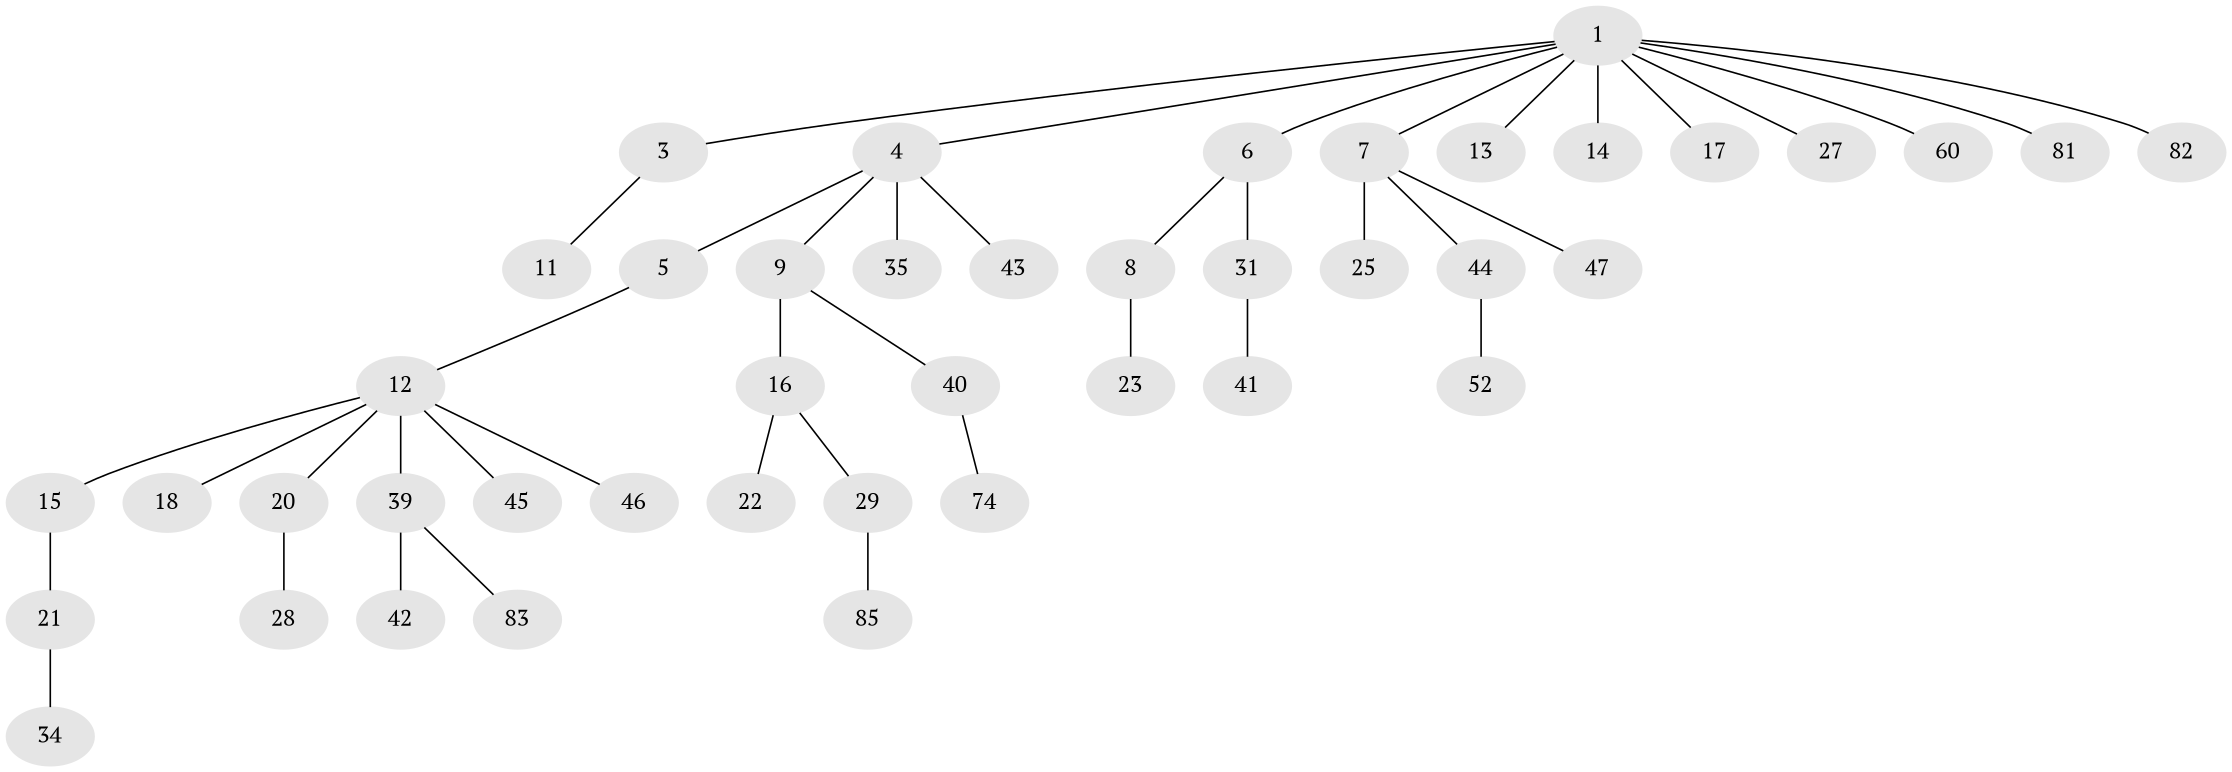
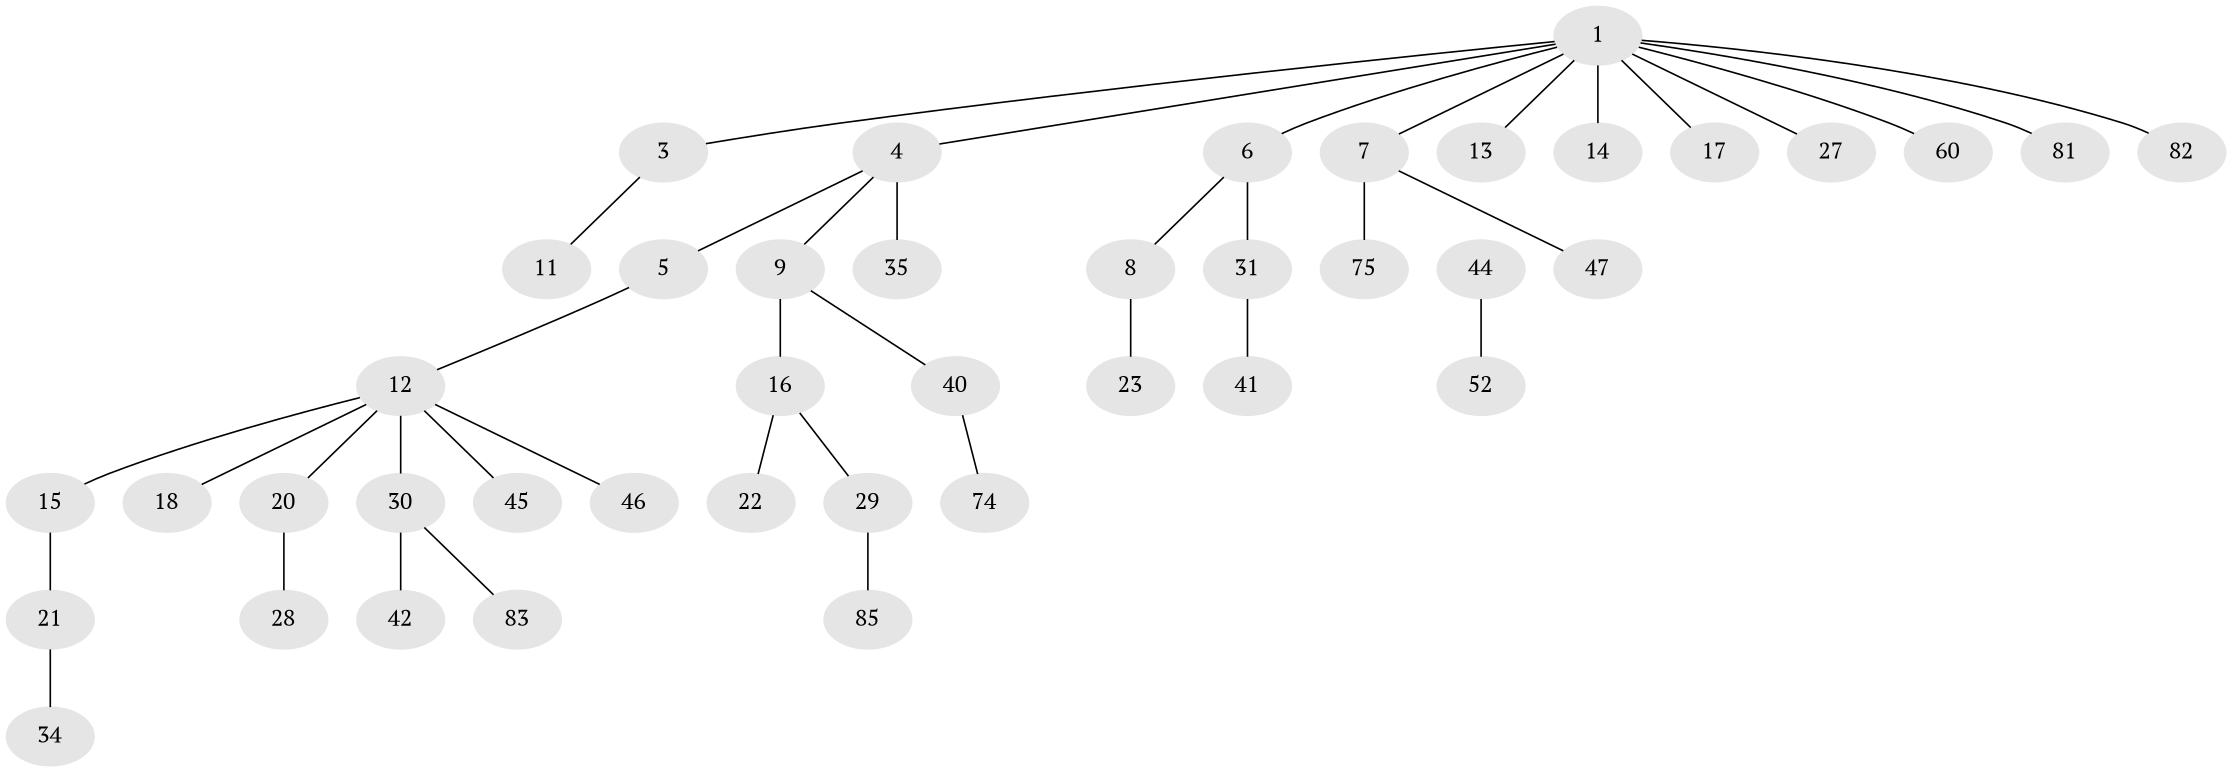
edge "7" -- "44": removed
node "43": removed
node "25": label "25" -> "75"
node "39": label "39" -> "30"
